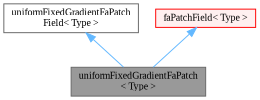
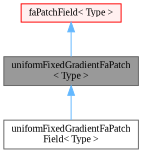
edge "uniformFixedGradientFaPatch < Type >" -> "uniformFixedGradientFaPatch Field< Type >": reversed
